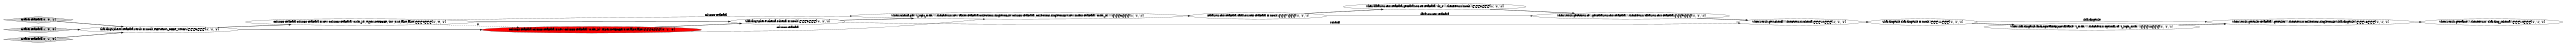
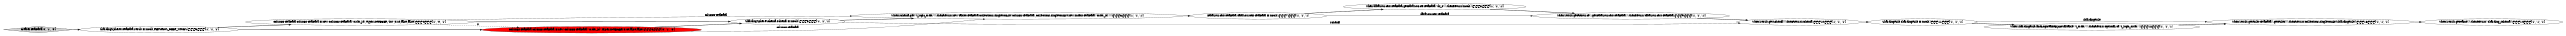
node "createMetaData['0', '0', '1']": removed
node "createMetaData['1', '0', '0']": removed
